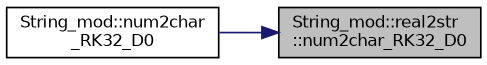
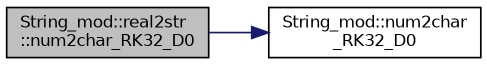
edge "String_mod::num2char _RK32_D0" -> "String_mod::real2str ::num2char_RK32_D0": reversed
